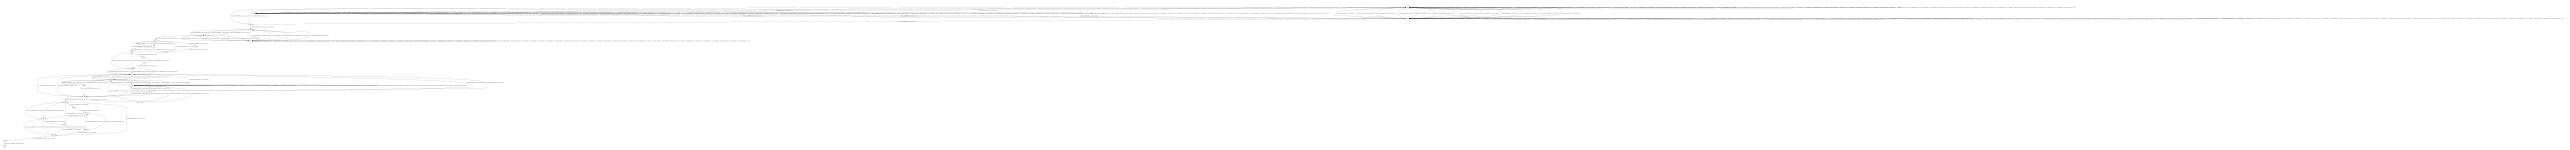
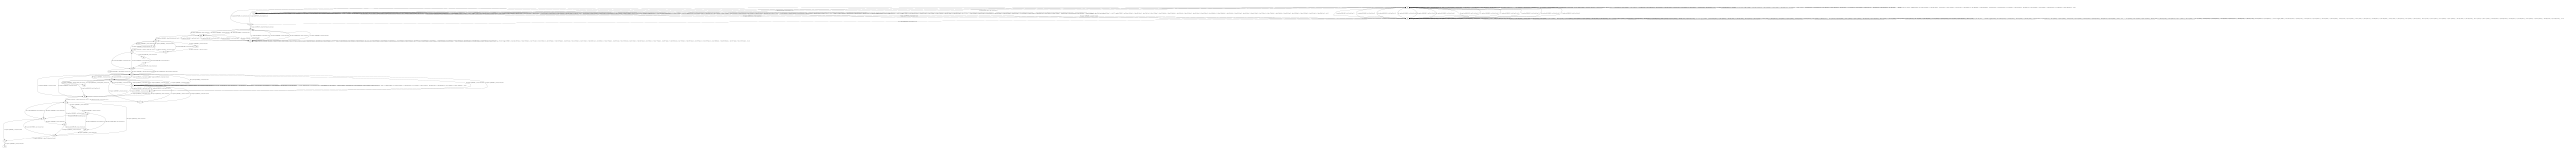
edge "b59" -> "d7m": now "b59" -> "d7p"
